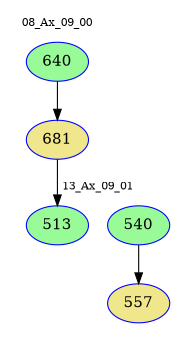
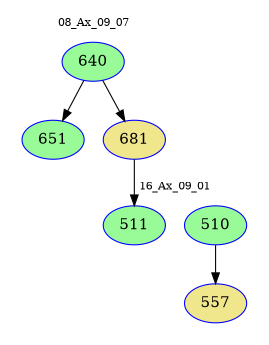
cluster "08_Ax_09_00": label "08_Ax_09_00" -> "08_Ax_09_07"
node "651": added
cluster "13_Ax_09_01": label "13_Ax_09_01" -> "16_Ax_09_01"
node "513": label "513" -> "511"
node "540": label "540" -> "510"
